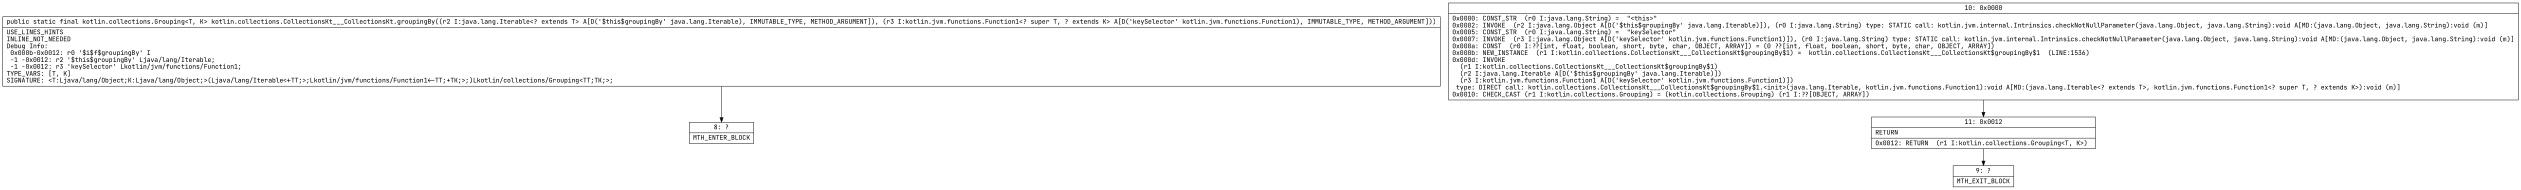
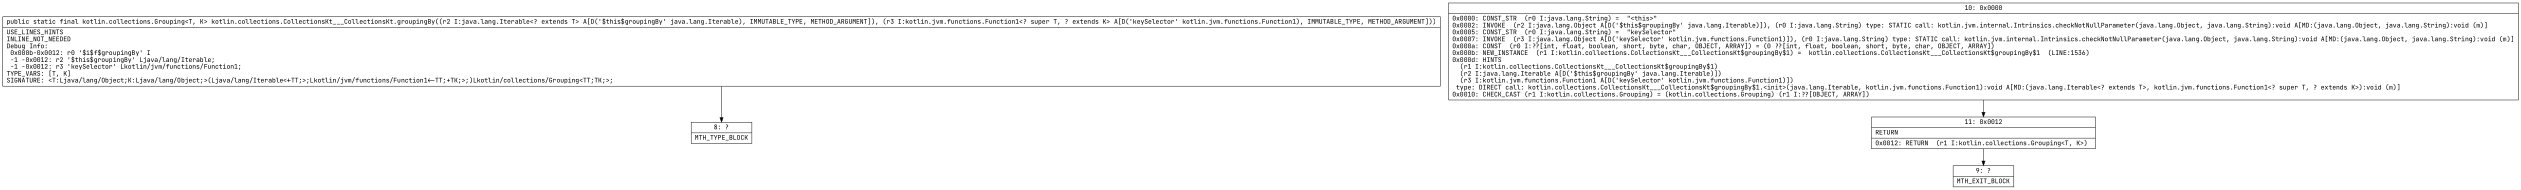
node "10: 0x0000": text "0x000d: INVOKE" -> "0x000d: HINTS"
node "8: ?": text "MTH_ENTER_BLOCK" -> "MTH_TYPE_BLOCK"
